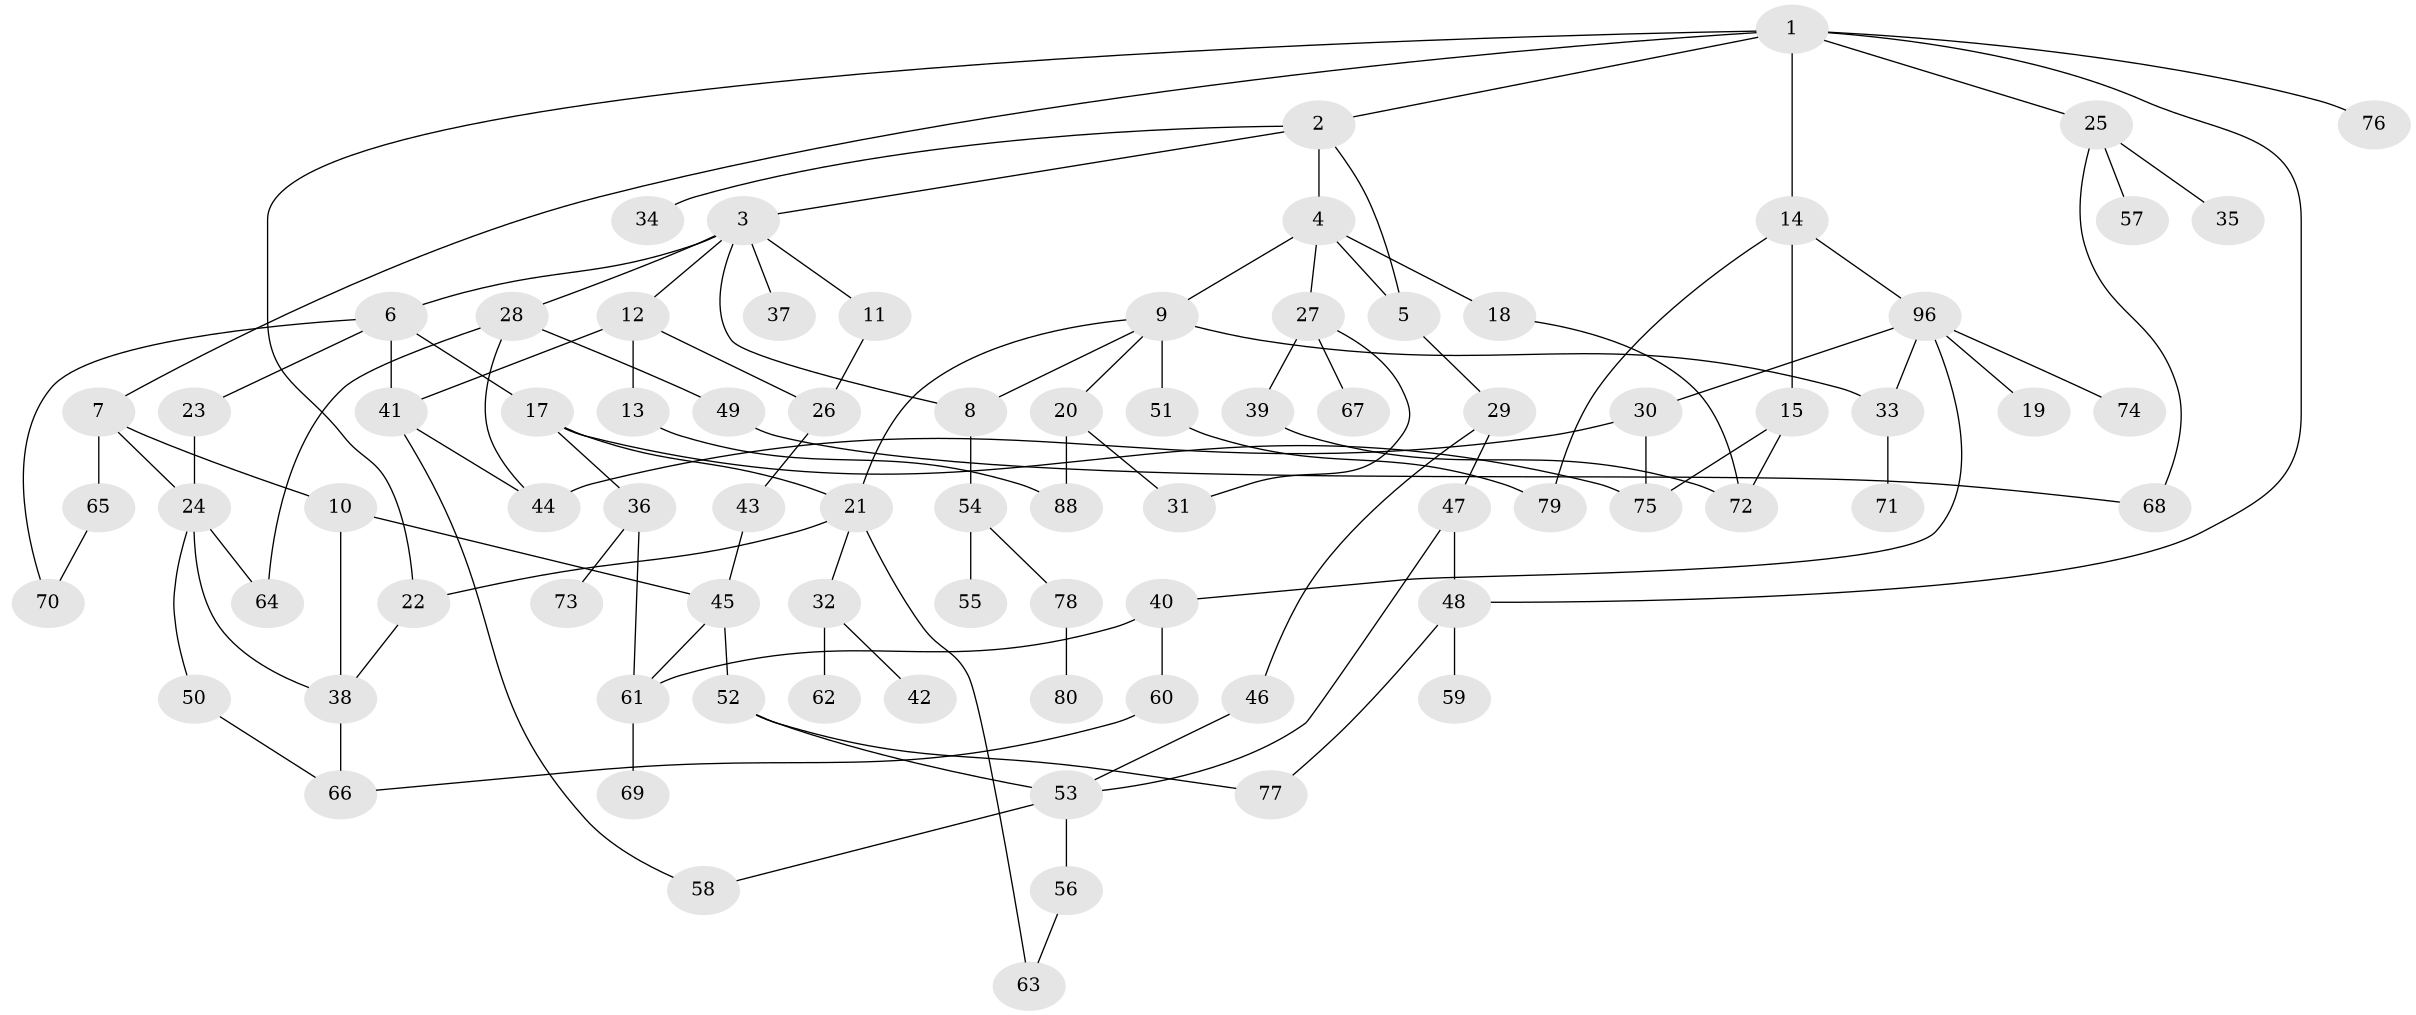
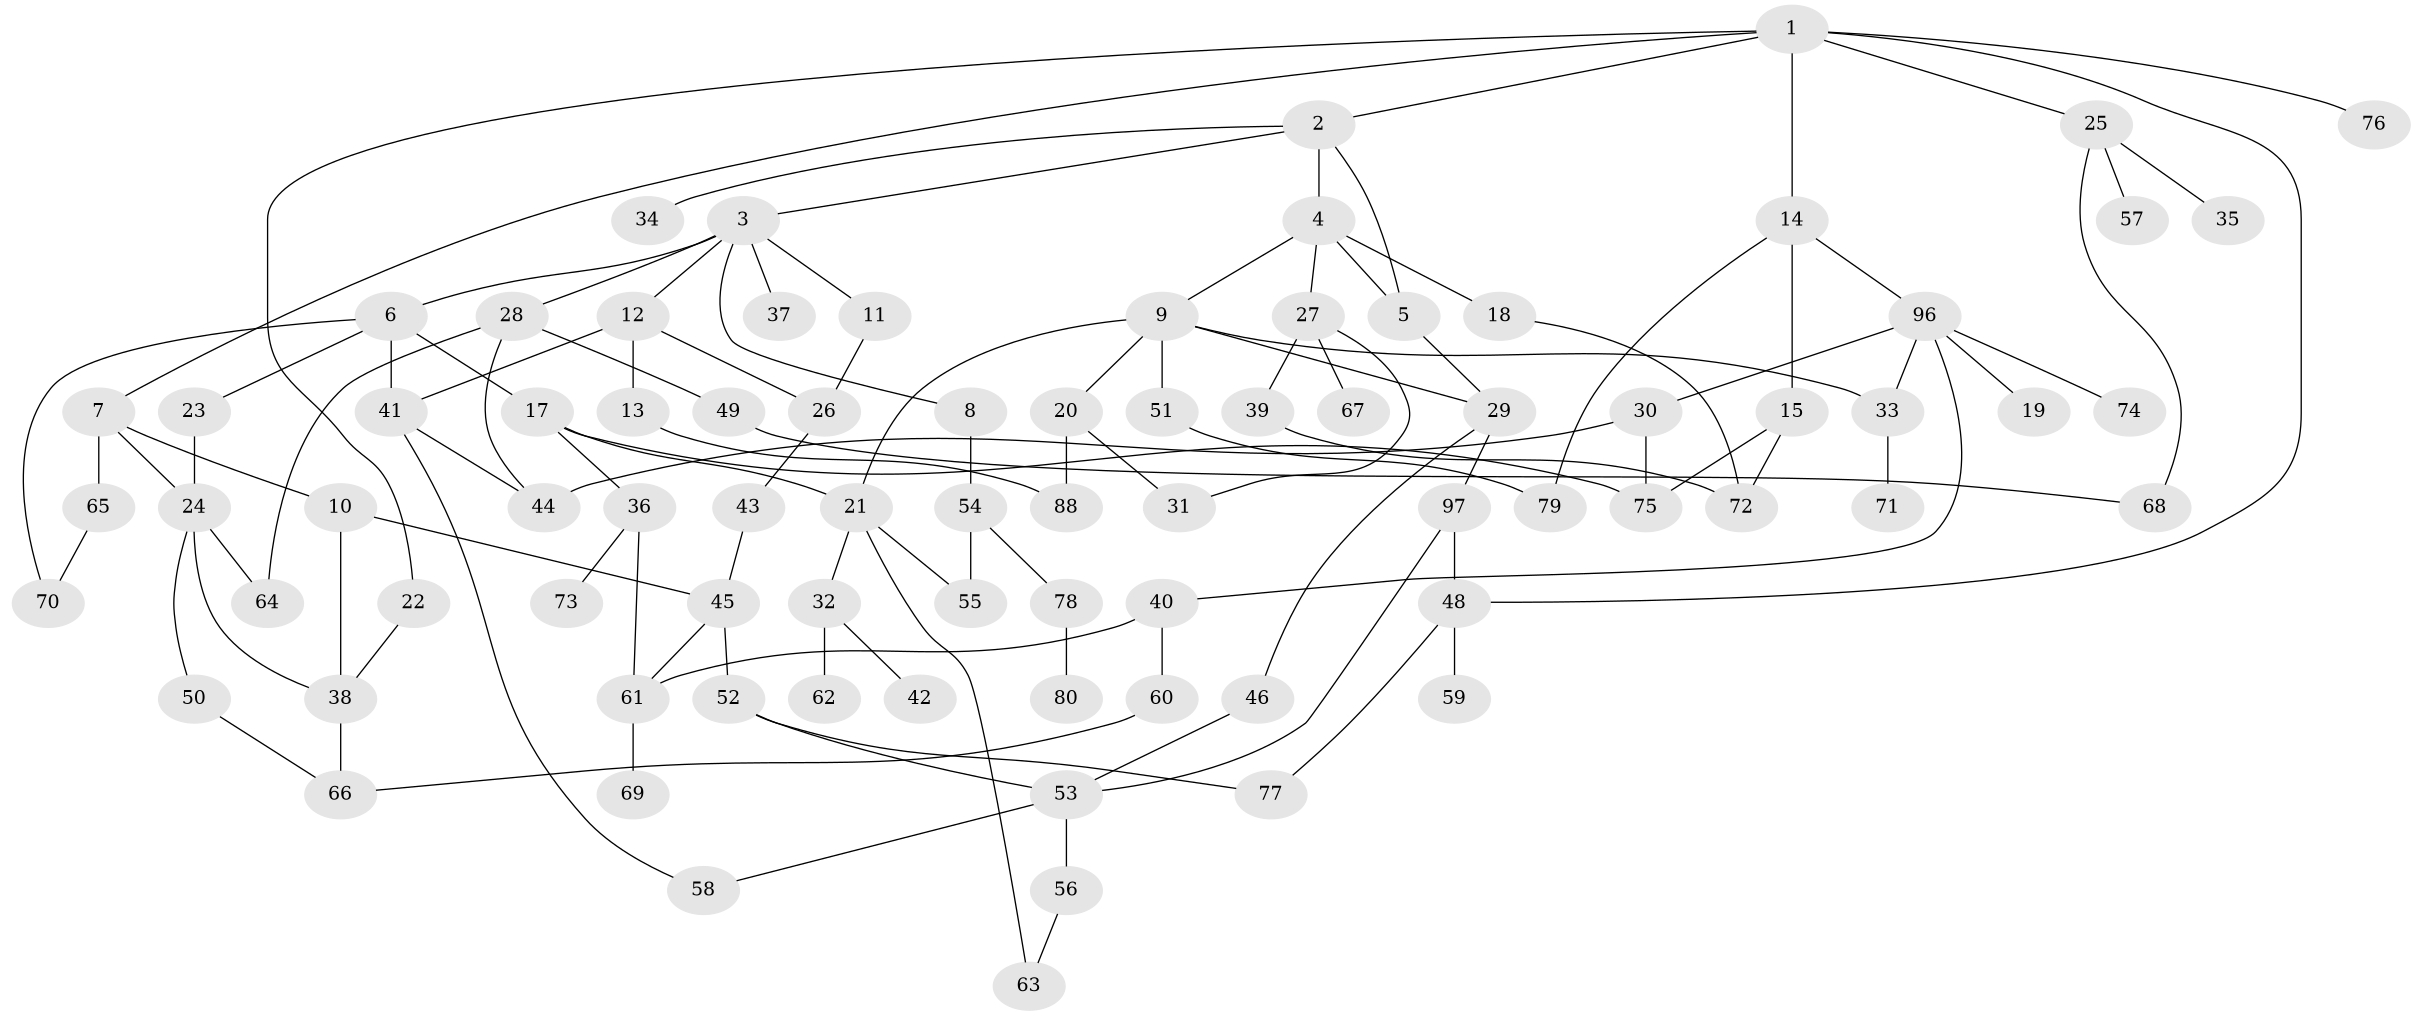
edge "9" -- "8": now "9" -- "29"
node "47": label "47" -> "97"
edge "21" -- "22": now "21" -- "55"
